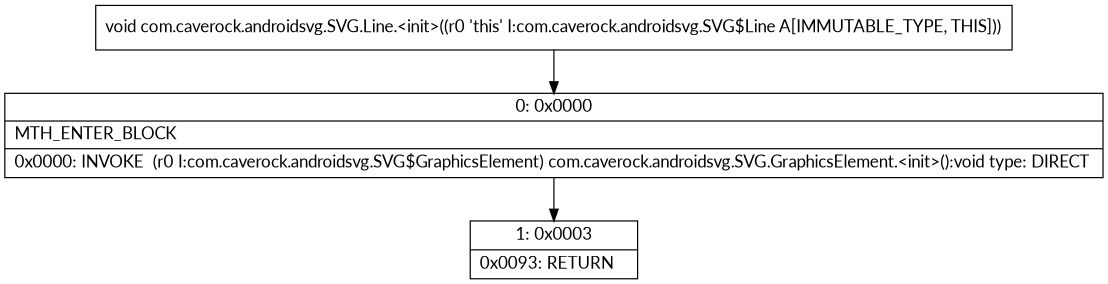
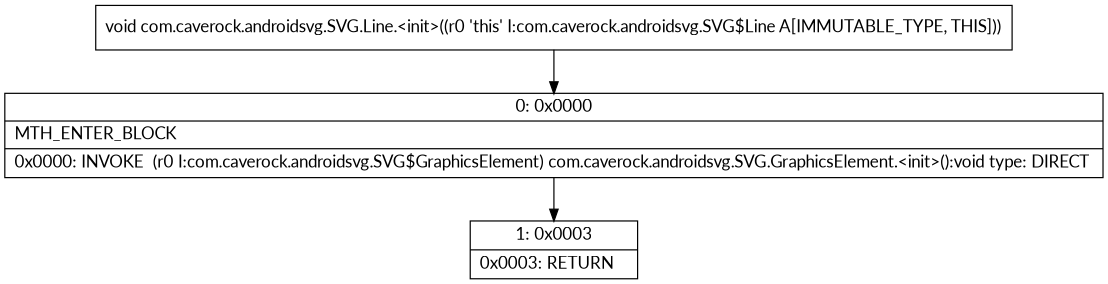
node "1: 0x0003": text "0x0093: RETURN" -> "0x0003: RETURN"
